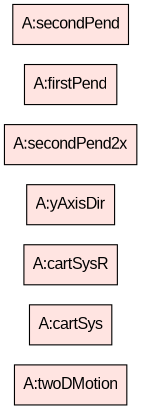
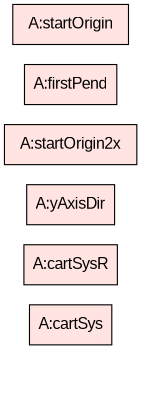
node "A:secondPend": label "A:secondPend" -> "A:startOrigin"
node "A:secondPend2x": label "A:secondPend2x" -> "A:startOrigin2x"
node "A:twoDMotion": removed
